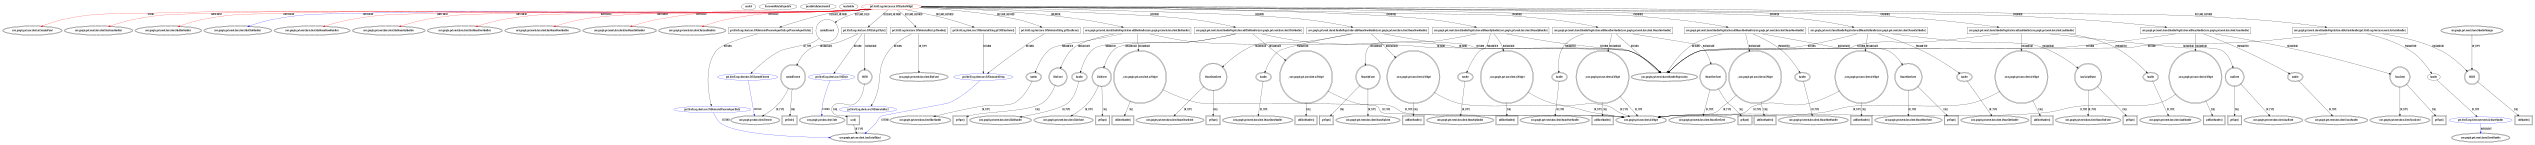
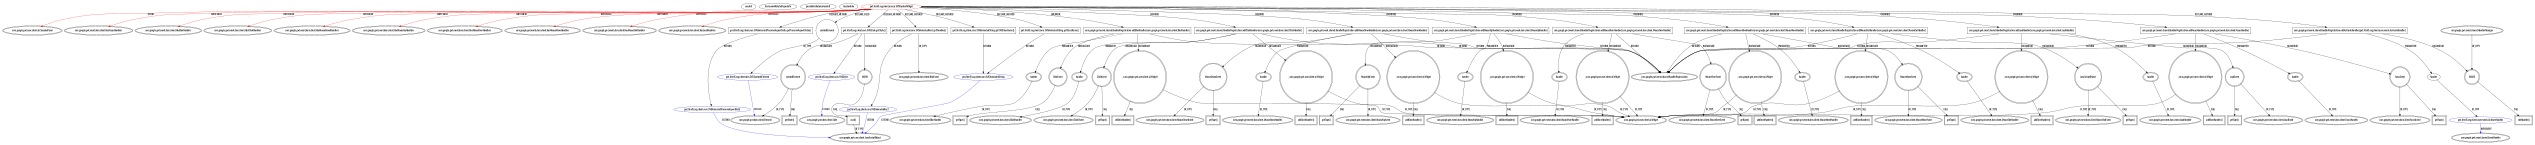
edge "gwt.html5.svg.client.user.ui.SVGSymbolWidget" -> "com.google.gwt.event.dom.client.HasClickHandlers": color blue -> red
edge "gwt.html5.svg.client.core.SVGAnimatedRect" -> "com.google.gwt.core.client.JavaScriptObject": added, label "EXTEND"
